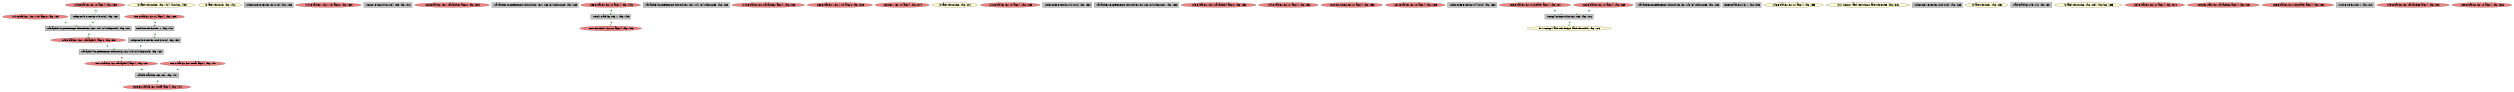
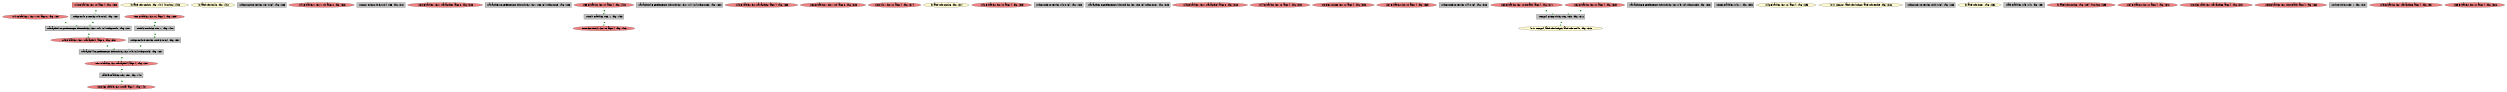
node "%48 = load i32, i32* %i, align 4, !dbg !1398": shape ellipse -> box
node "store i32 1, i32* %j, align 4, !dbg !1374": label "store i32 1, i32* %j, align 4, !dbg !1374" -> "store i42 1, i32* %j, align 4, !dbg !1374"
node "%inc58 = add i32 %46, 1, !dbg !1393": label "%inc58 = add i32 %46, 1, !dbg !1393" -> "%inc38 = add i32 %46, 1, !dbg !1393"
node "br label %for.cond26, !dbg !1394, !llvm.loop !1395": fillcolor lemonchiffon -> lightcoral
node "%sub42 = sub i32 %50, 1, !dbg !7400": label "%sub42 = sub i32 %50, 1, !dbg !7400" -> "%sub42 = sub i32 %50, 1, !dbg !1400"
node "%52 = load i32, i32* %total, align 4, !dbg !1401": removed
